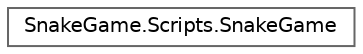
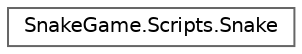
node "SnakeGame.Scripts.SnakeGame": label "SnakeGame.Scripts.SnakeGame" -> "SnakeGame.Scripts.Snake"
